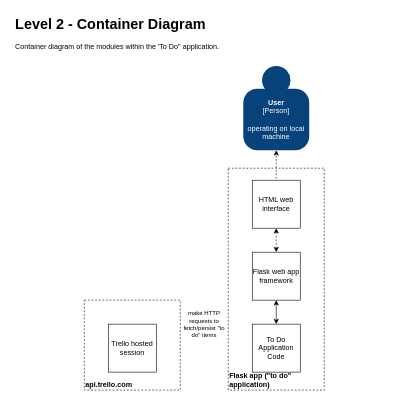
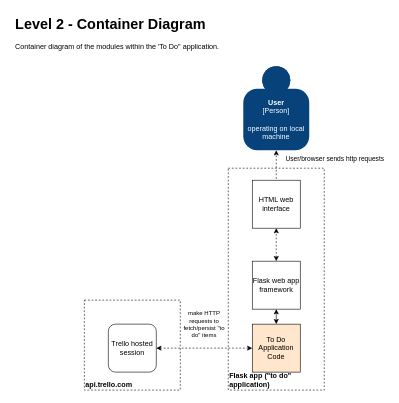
node "User/browser sends http requests": added
node "Flask web app framework": moved (276, 276) -> (276, 285)
node "Trello hosted session": shape rectangle -> rounded rectangle
edge "Trello hosted session" -- "To Do Application Code": added
node "To Do Application Code": fillcolor #ffffff -> #ffe6cc
